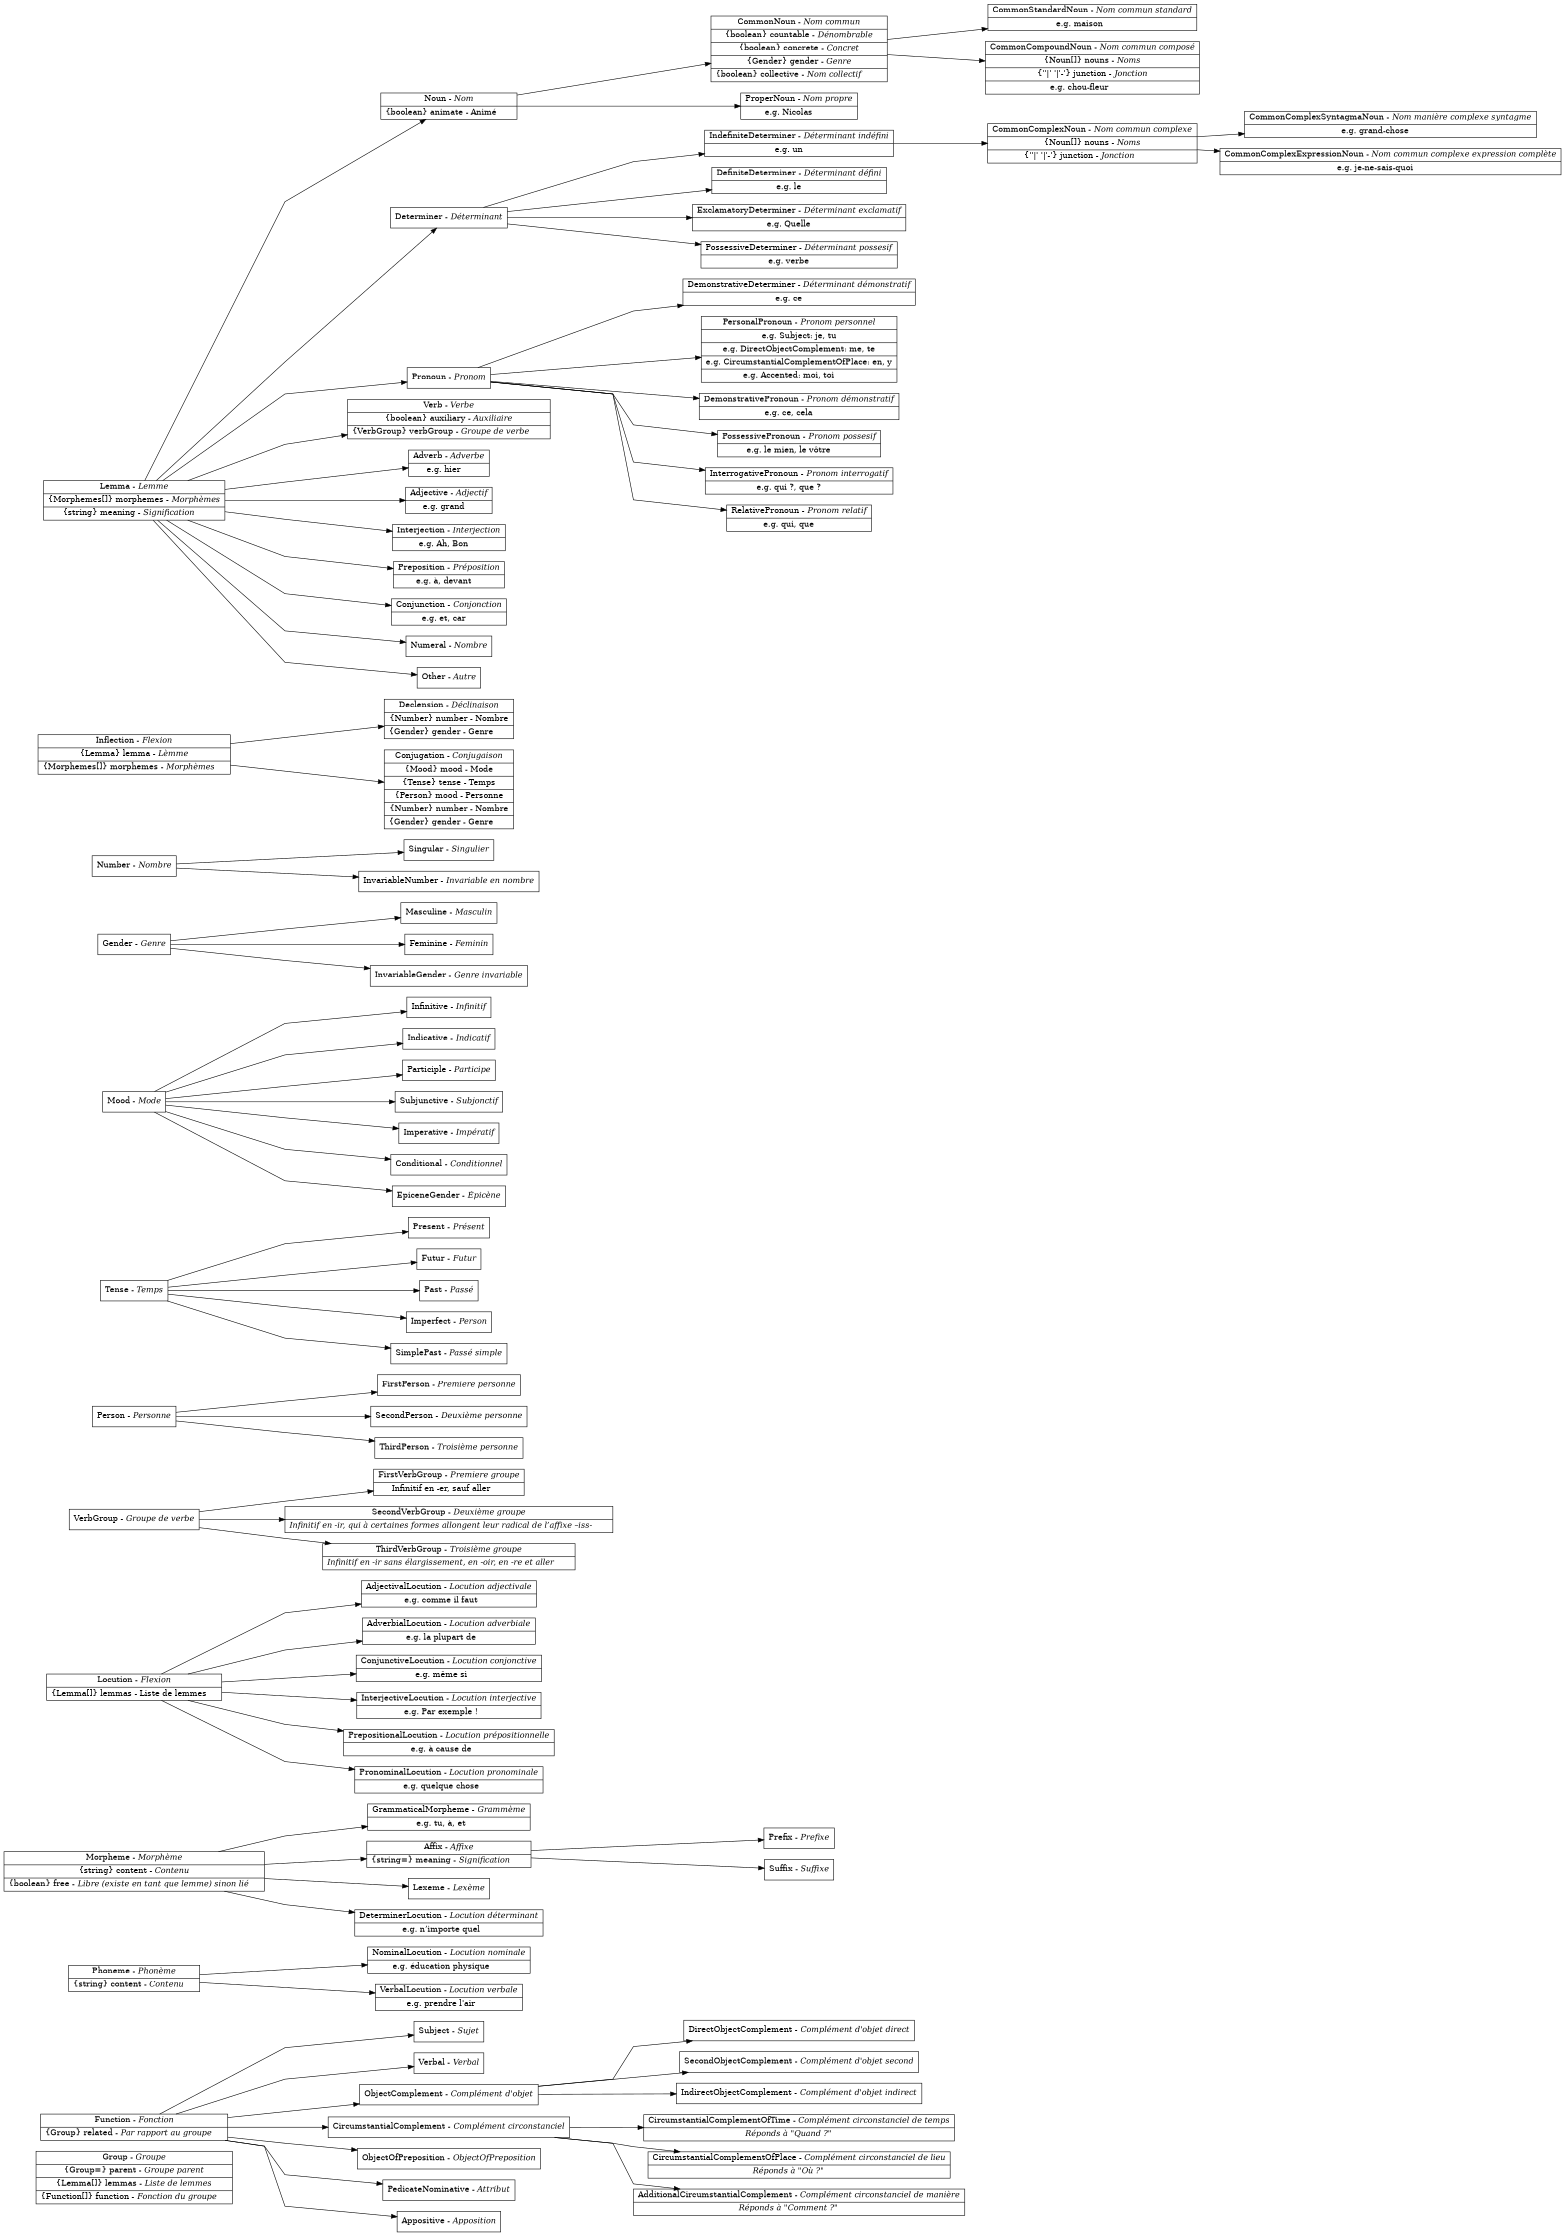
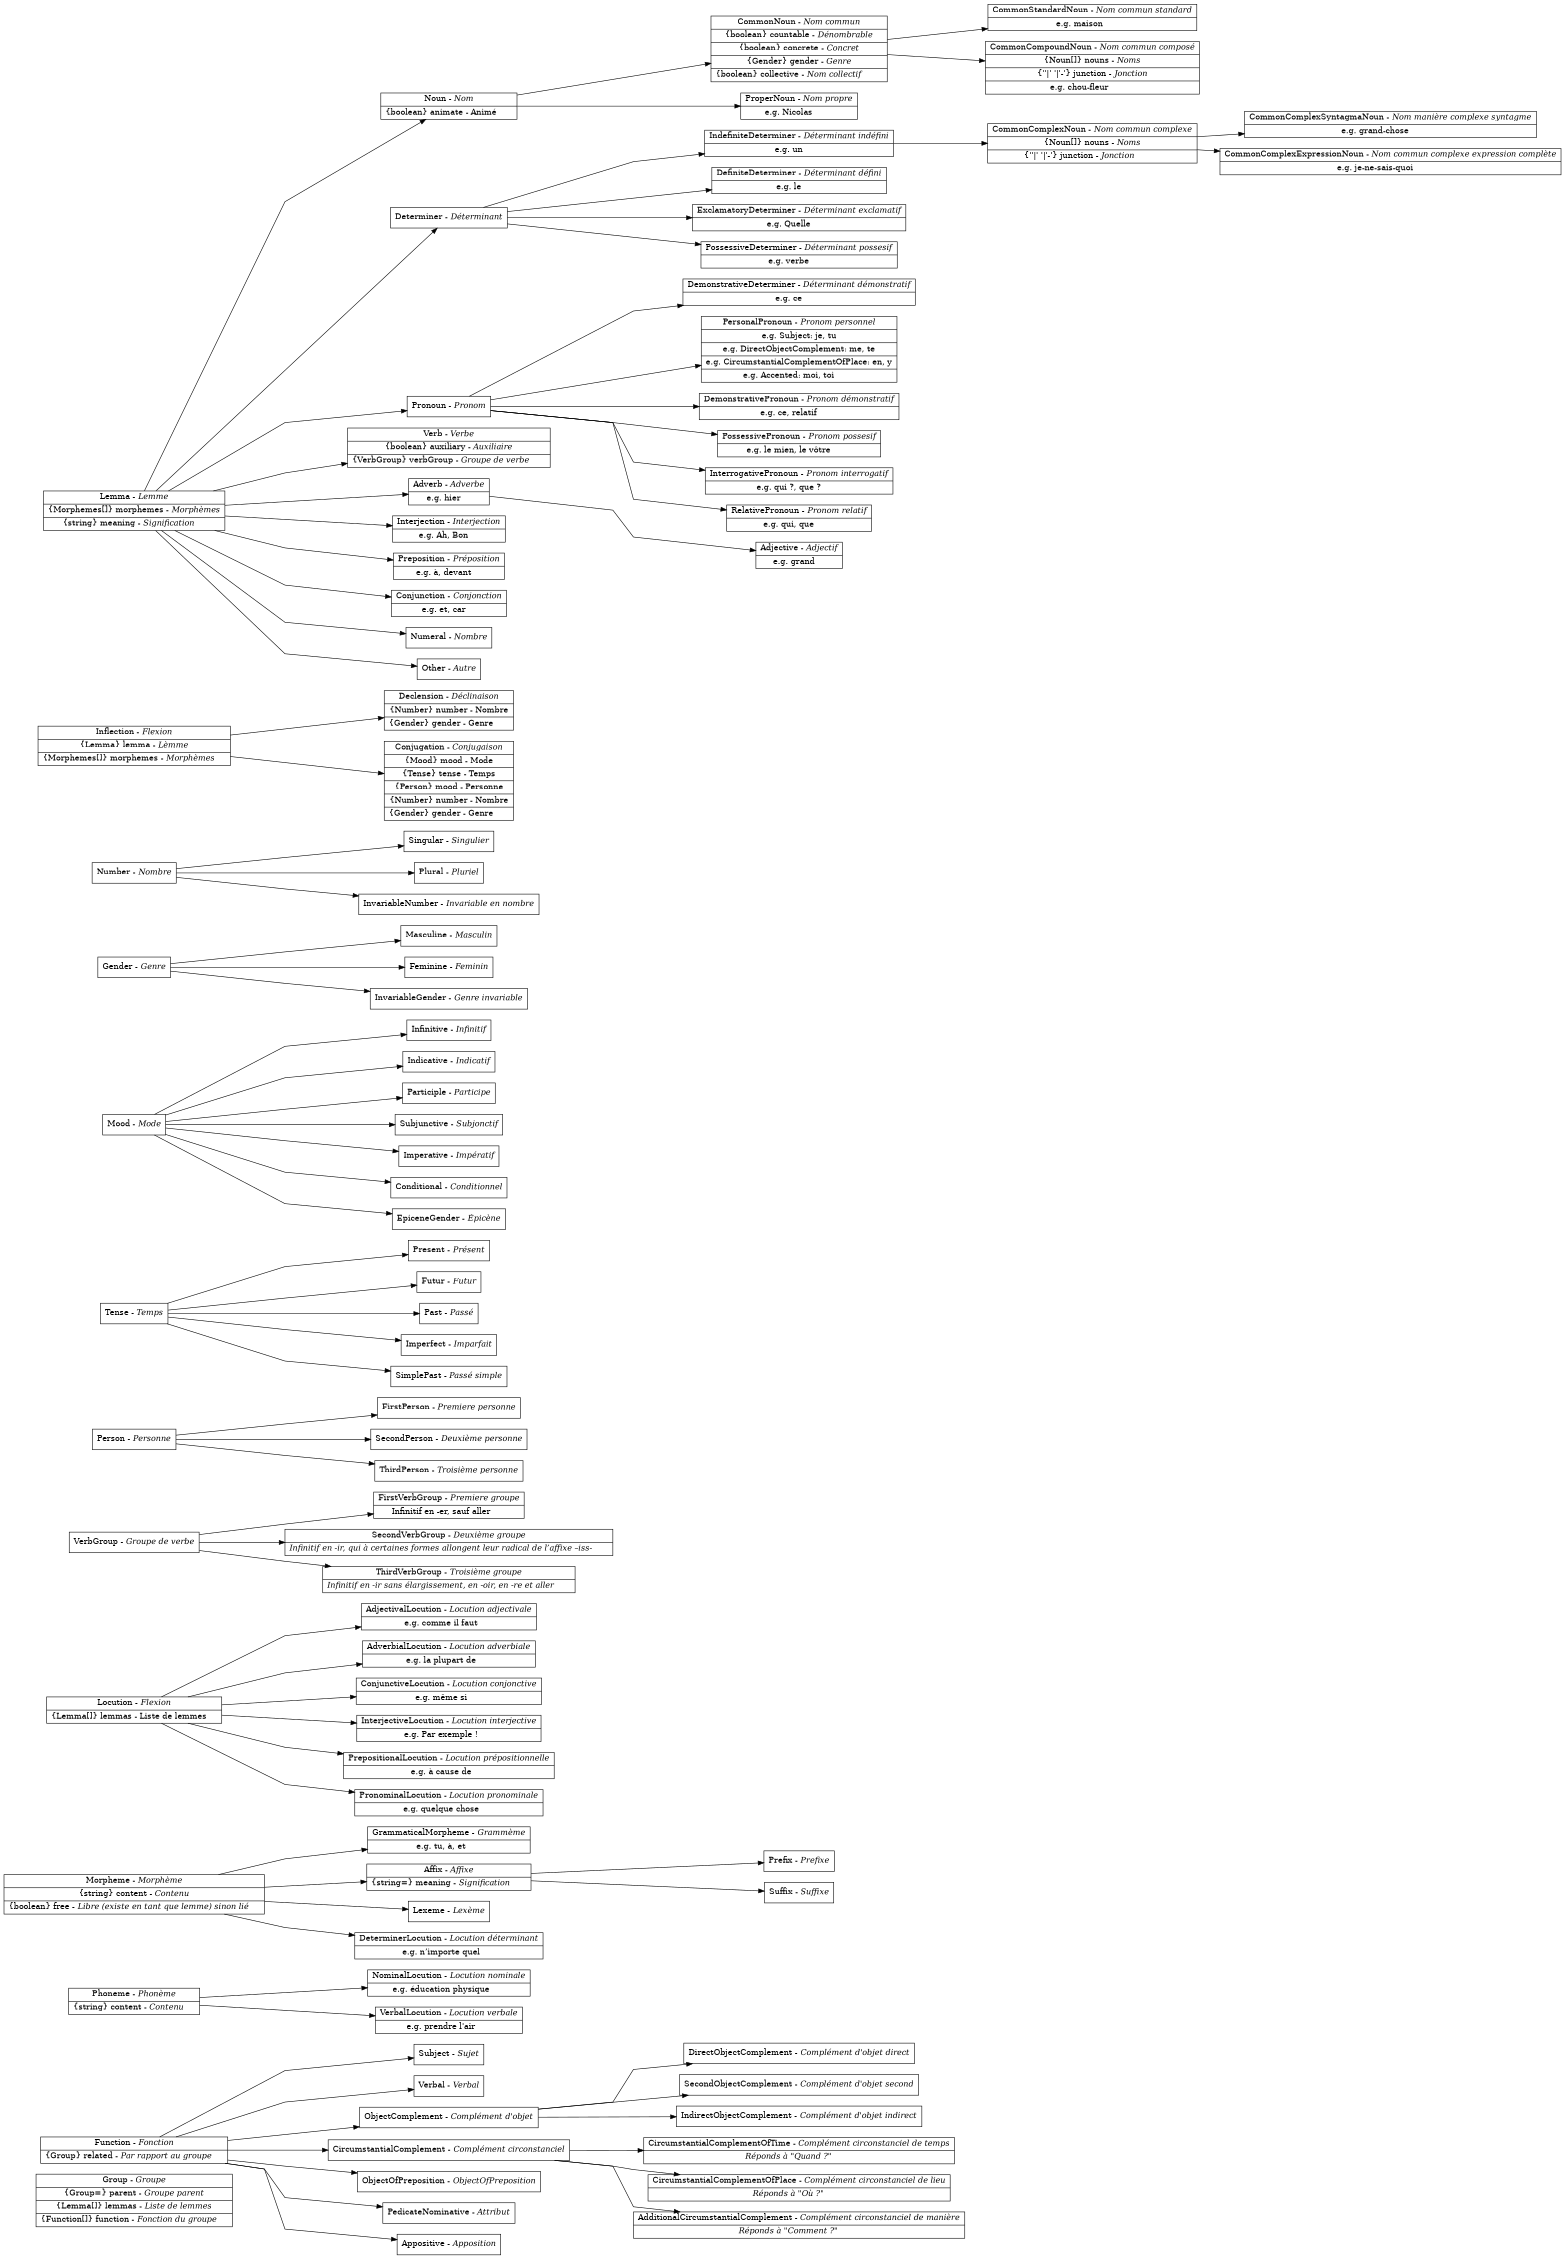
node "DemonstrativePronoun -": text "e.g. ce, cela" -> "e.g. ce, relatif"
edge "Lemma -" -> "Adjective -": now "Adverb -" -> "Adjective -"
node "Plural -": added
node "Imperfect -": text "Person" -> "Imparfait"
